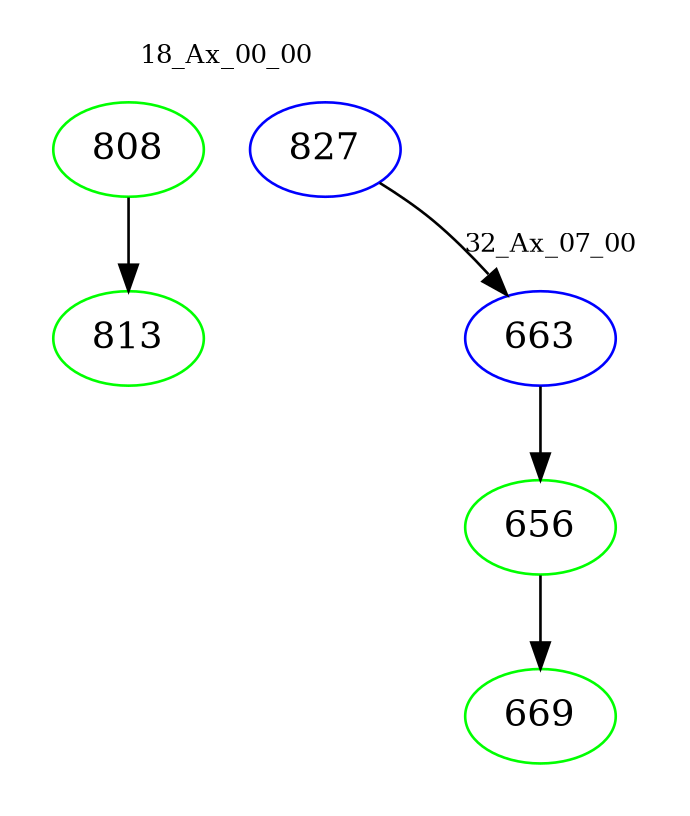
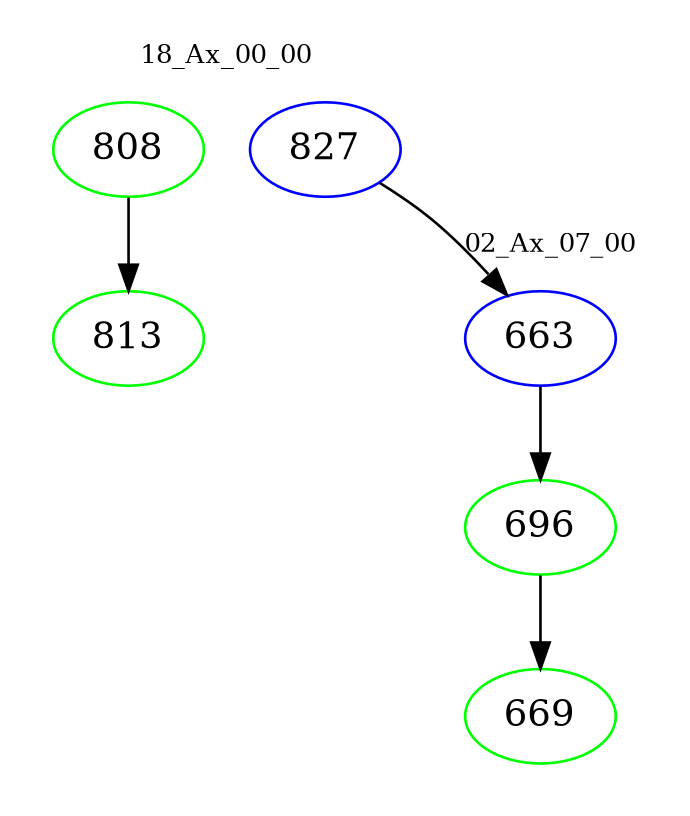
cluster "32_Ax_07_00": label "32_Ax_07_00" -> "02_Ax_07_00"
node "656": label "656" -> "696"
